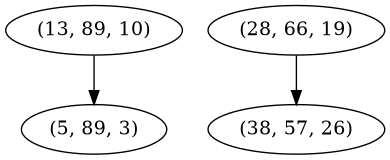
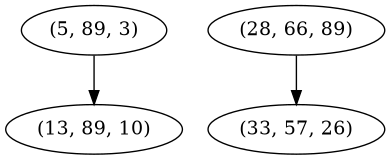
node "(28, 66, 19)": label "(28, 66, 19)" -> "(28, 66, 89)"
edge "(13, 89, 10)" -> "(5, 89, 3)": reversed
node "(38, 57, 26)": label "(38, 57, 26)" -> "(33, 57, 26)"
